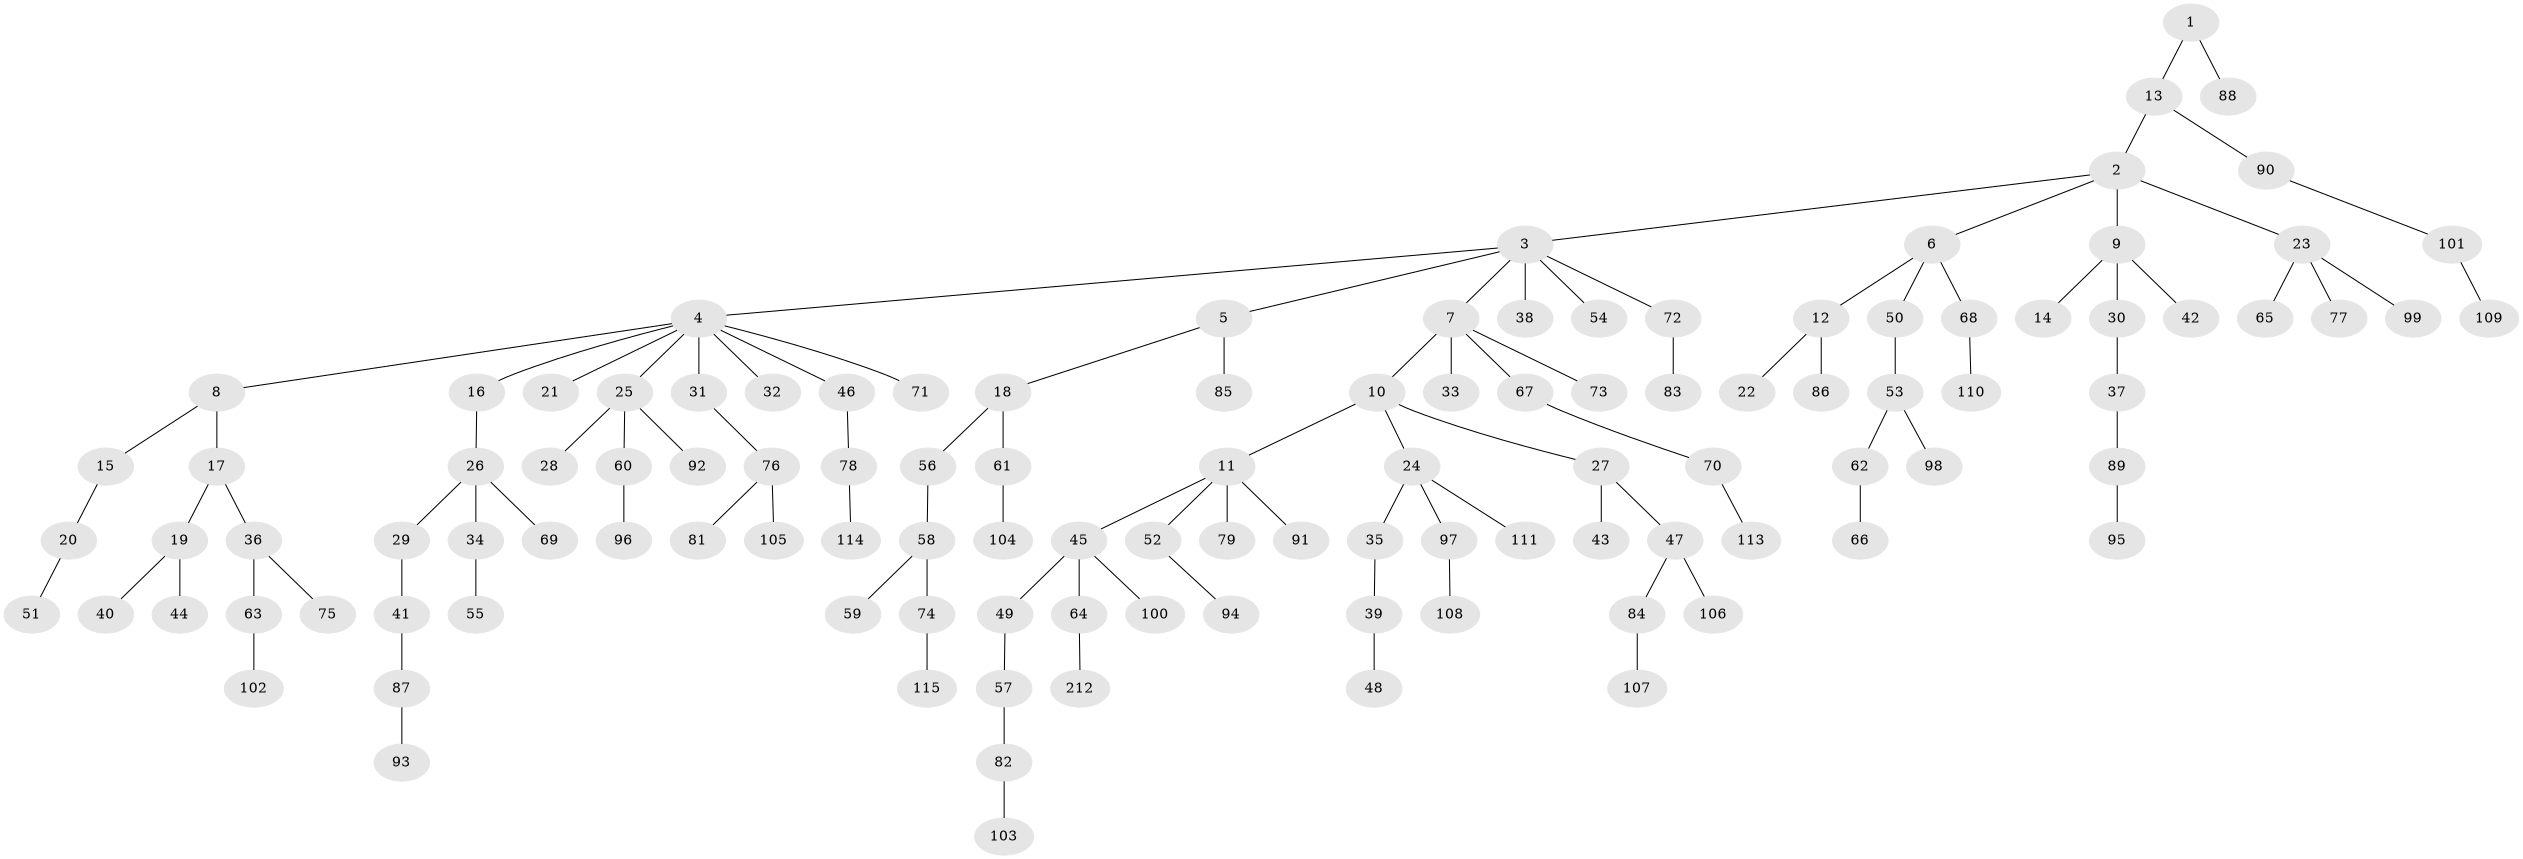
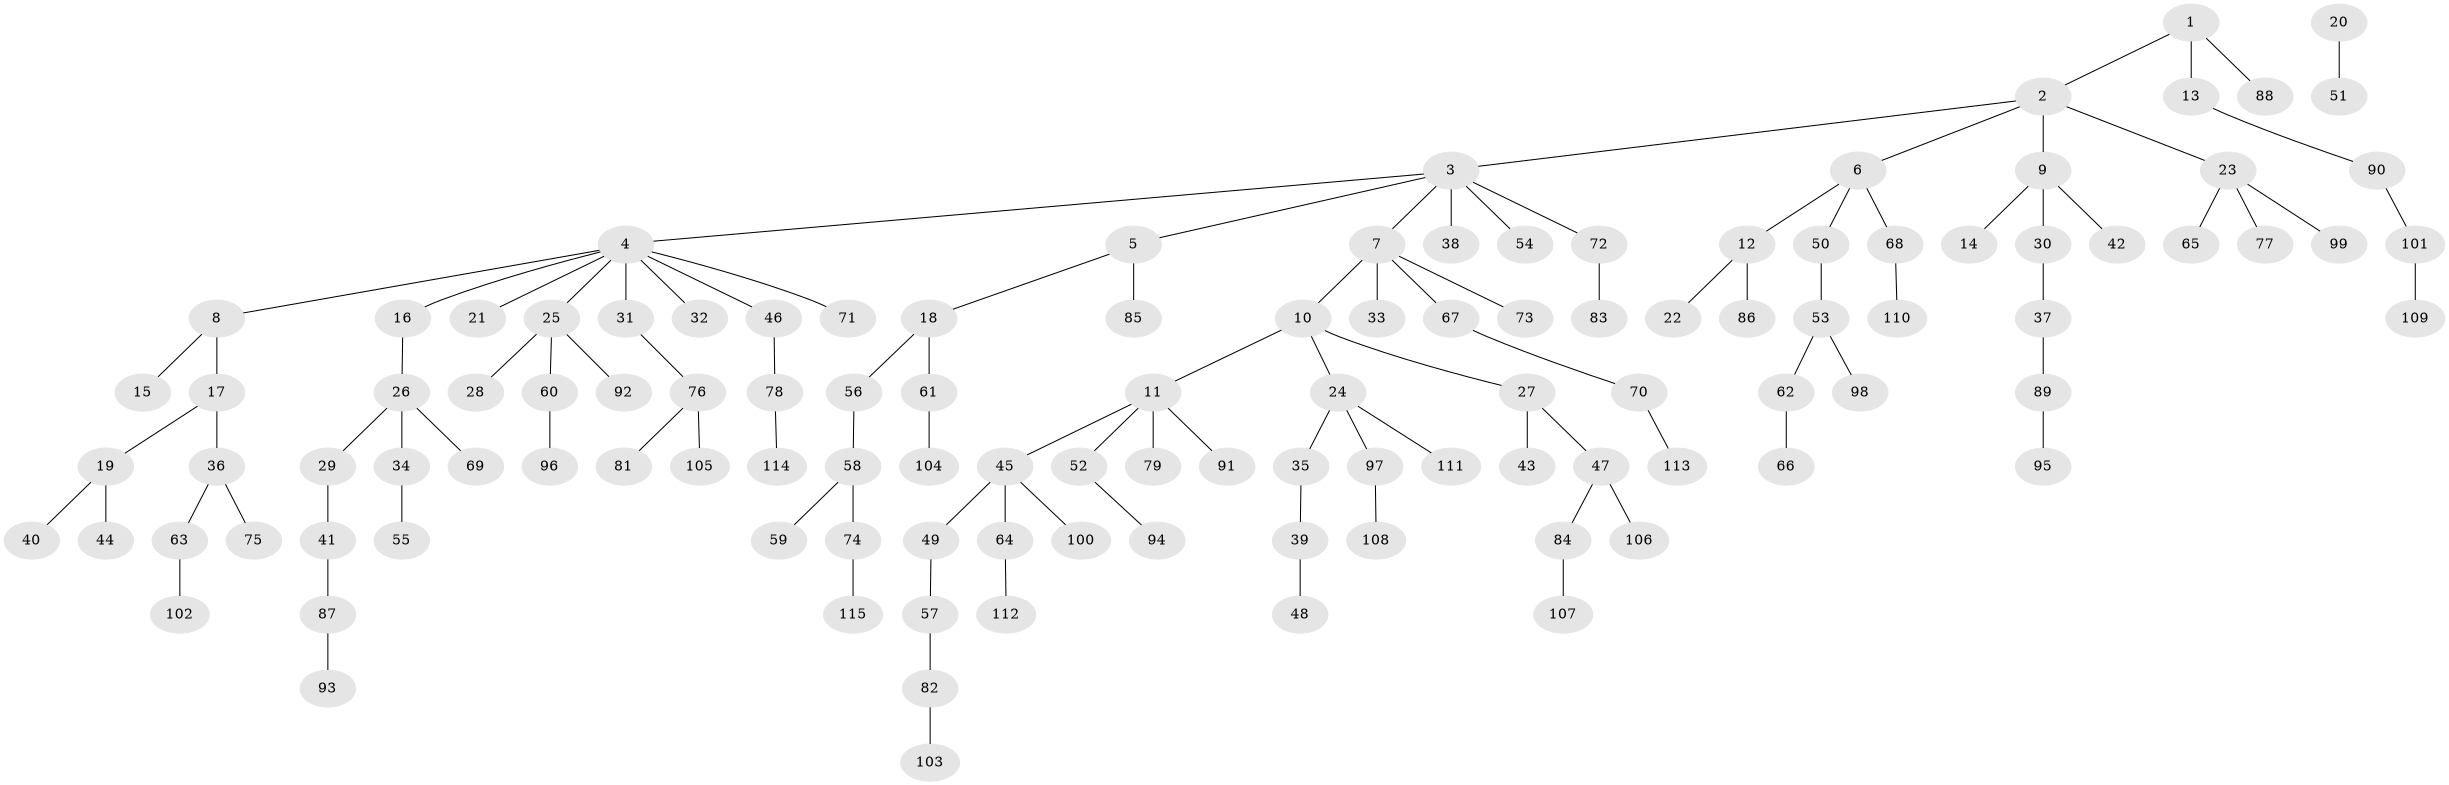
edge "13" -- "2": now "1" -- "2"
edge "15" -- "20": removed
node "212": label "212" -> "112"
